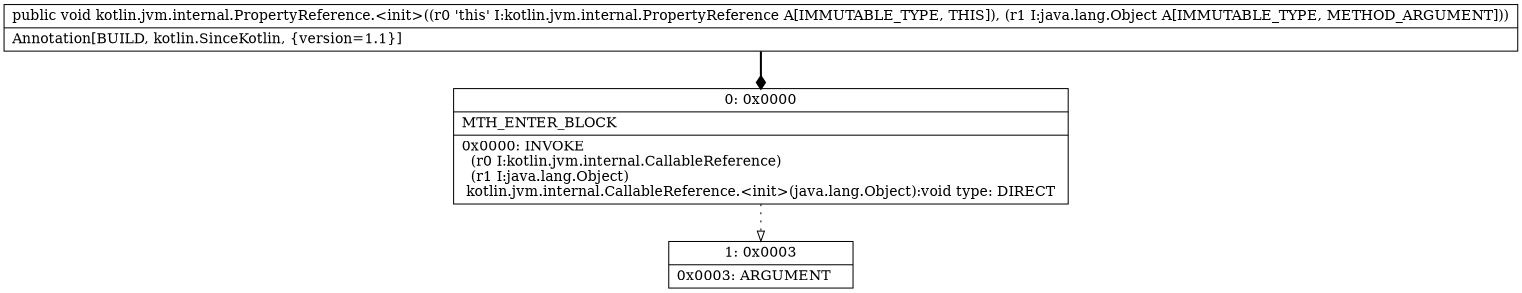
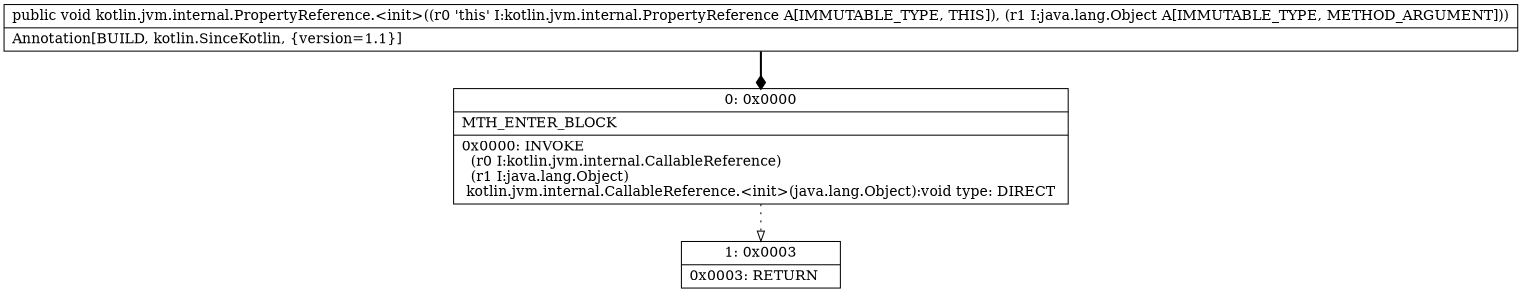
node "1: 0x0003": text "0x0003: ARGUMENT" -> "0x0003: RETURN"
